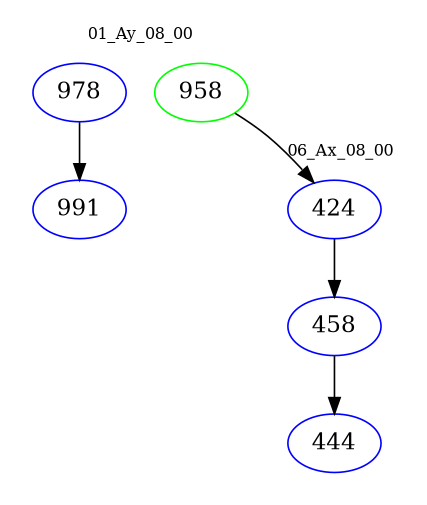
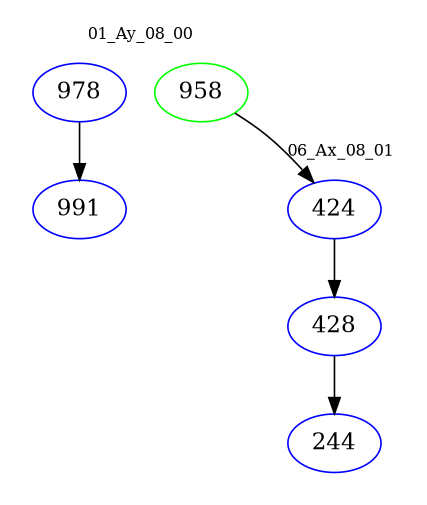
cluster "06_Ax_08_00": label "06_Ax_08_00" -> "06_Ax_08_01"
node "458": label "458" -> "428"
node "444": label "444" -> "244"
